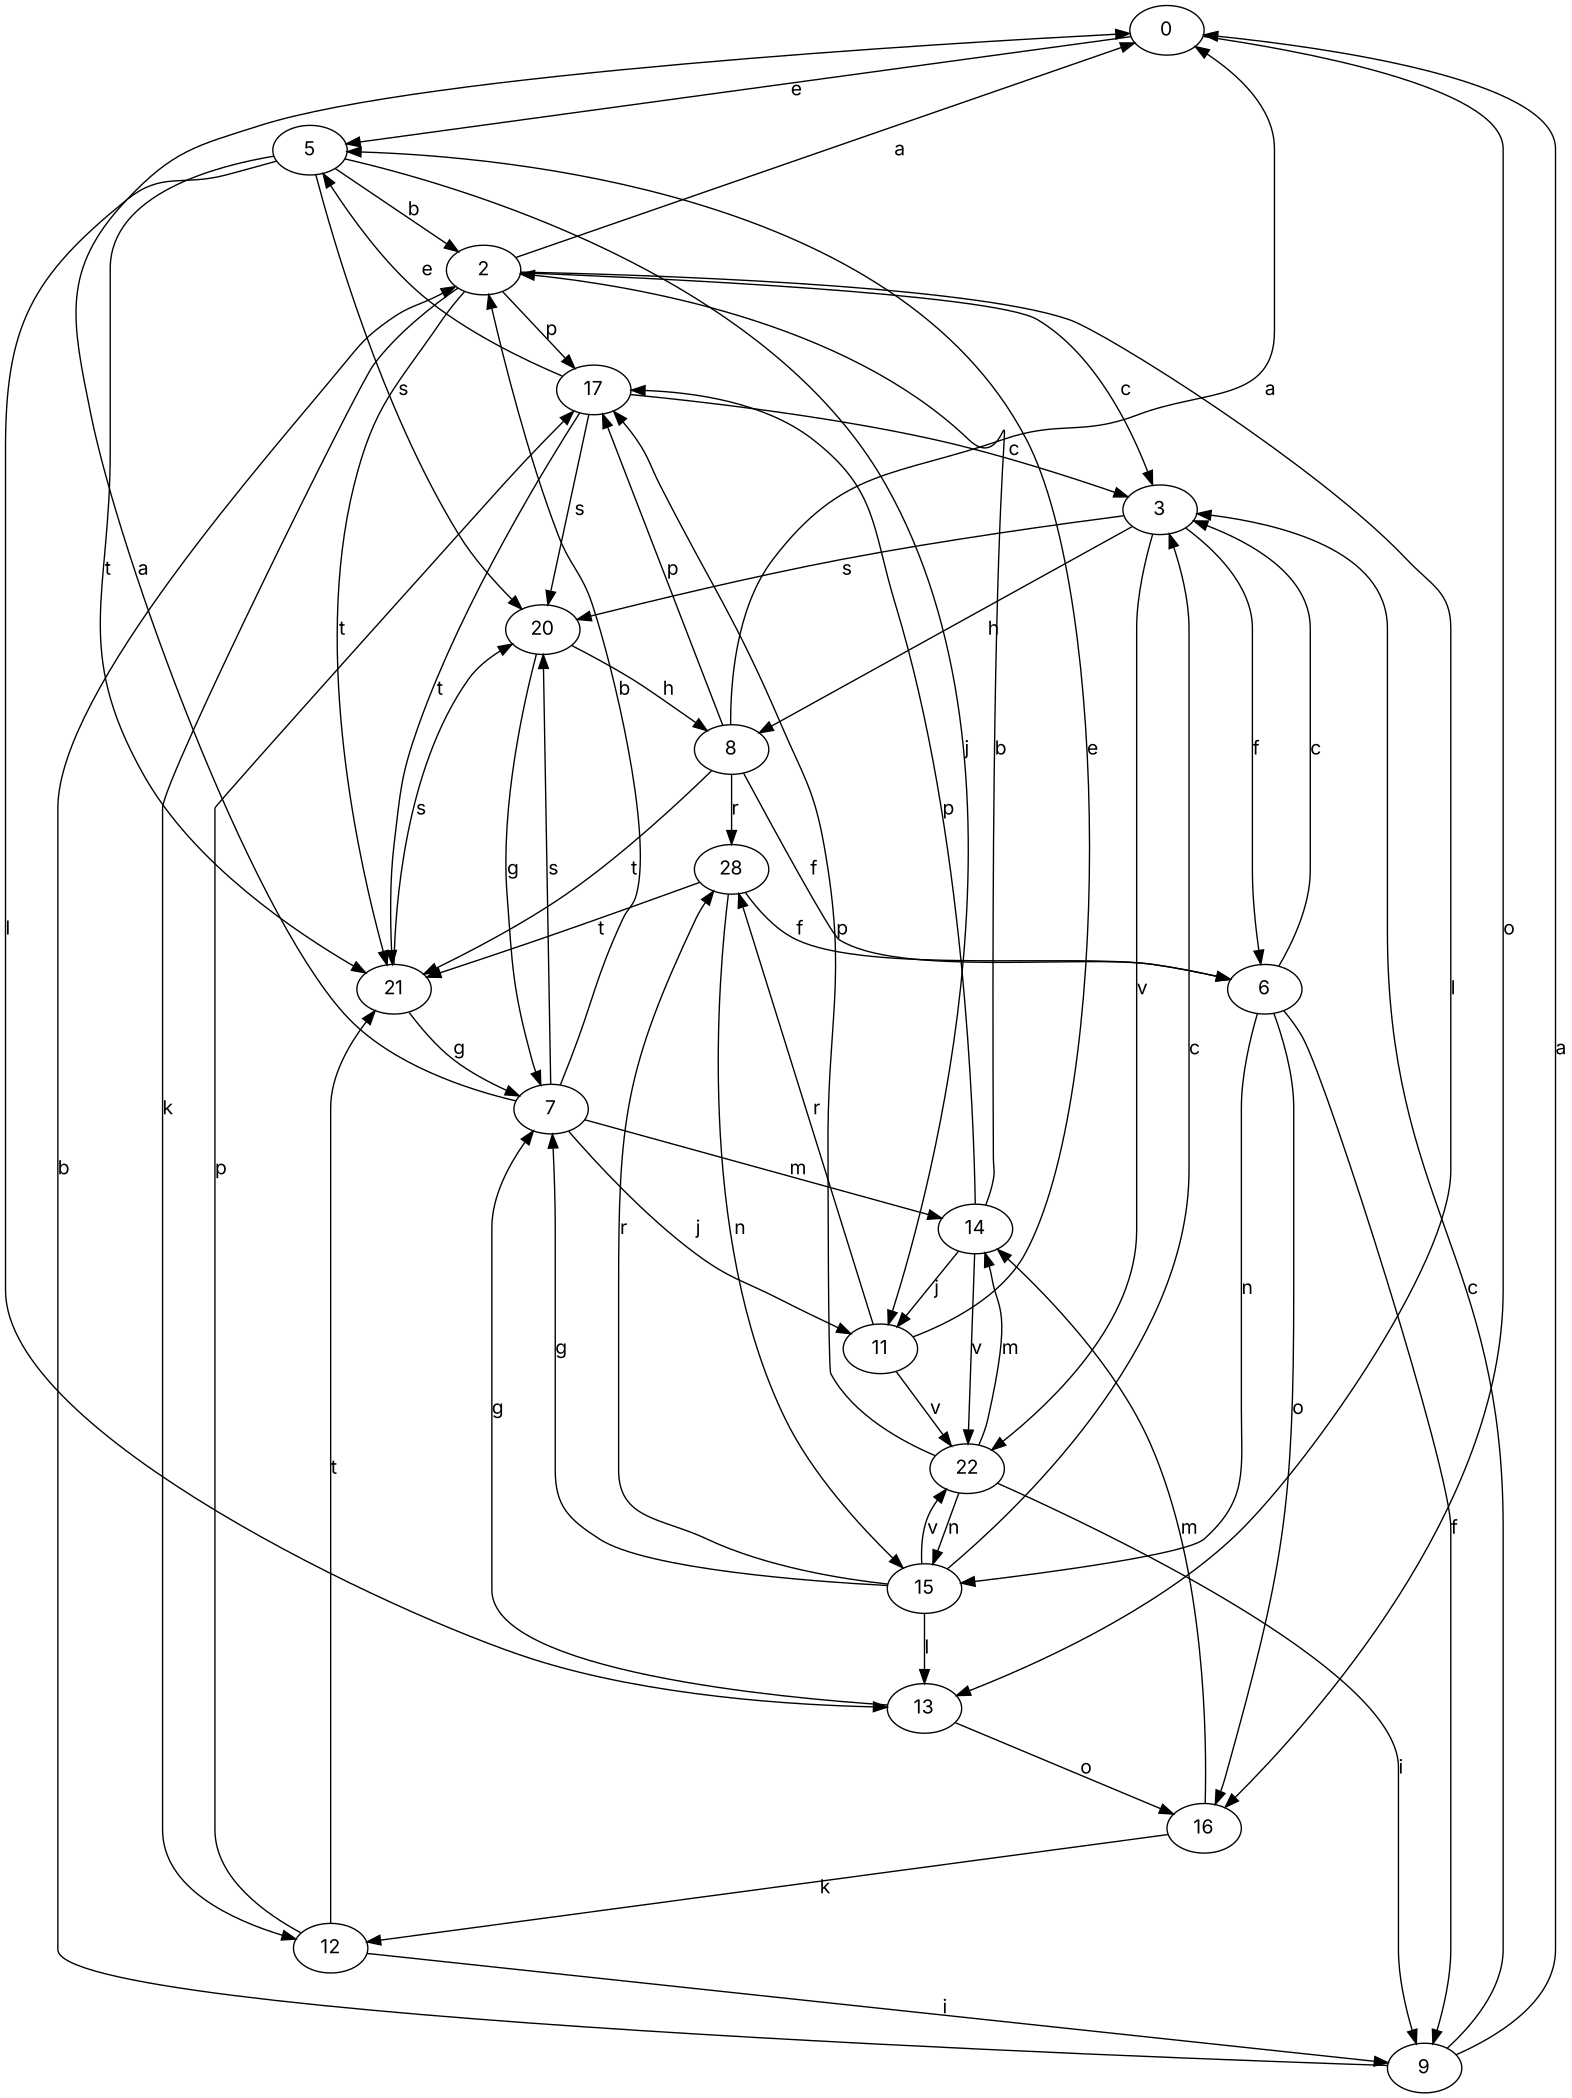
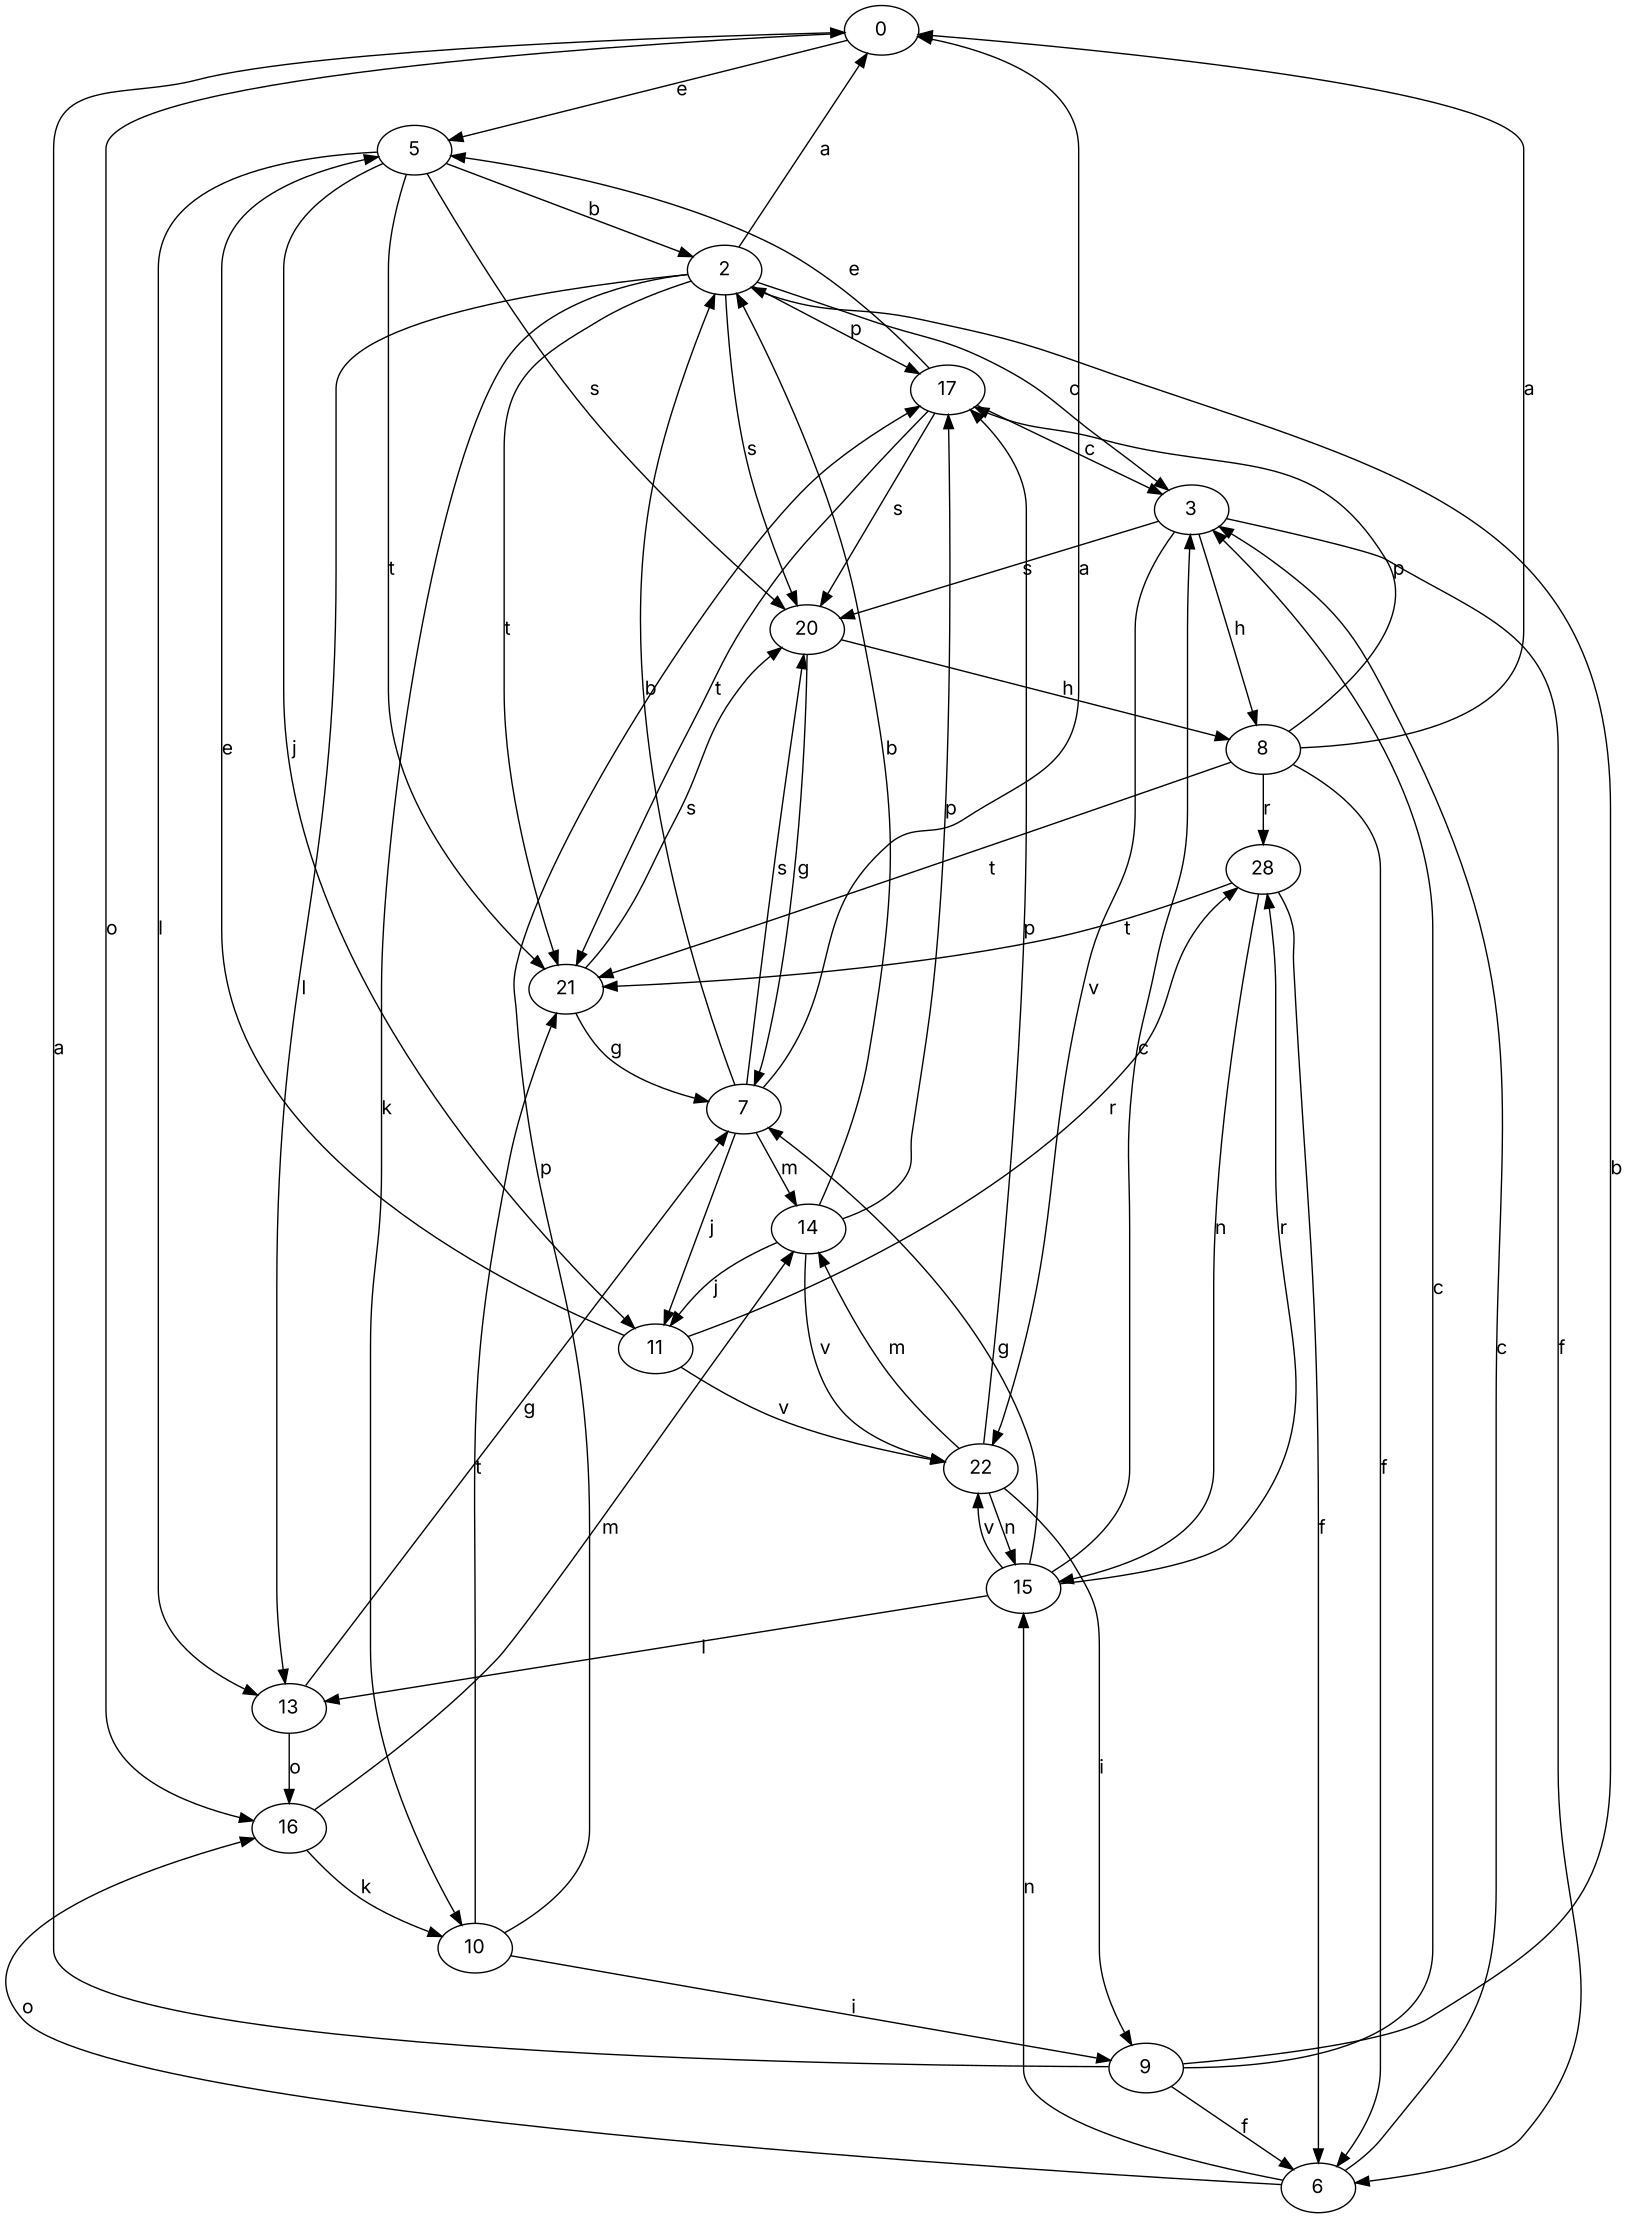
edge "2" -> "20": added, label "s"
edge "6" -> "9": reversed
node "12": label "12" -> "10"
